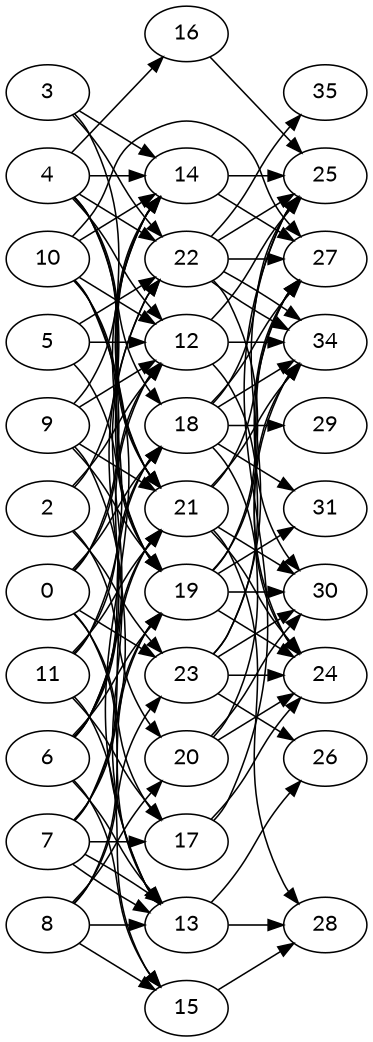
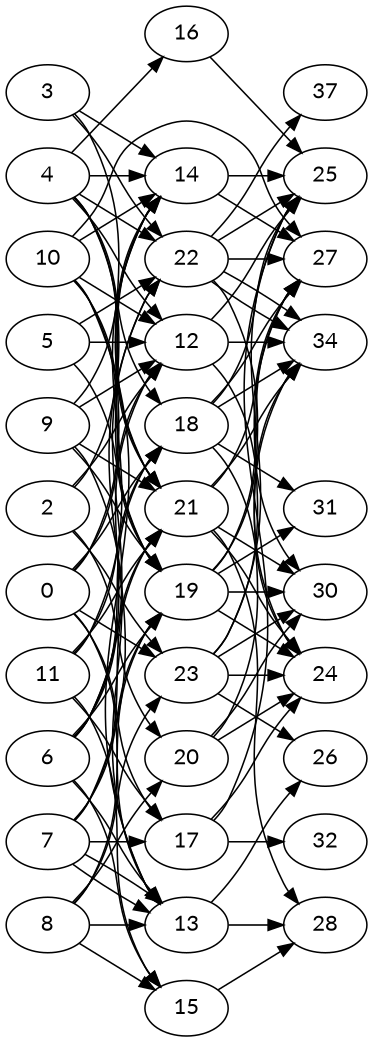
node "35": label "35" -> "37"
node "29": removed
node "32": added
